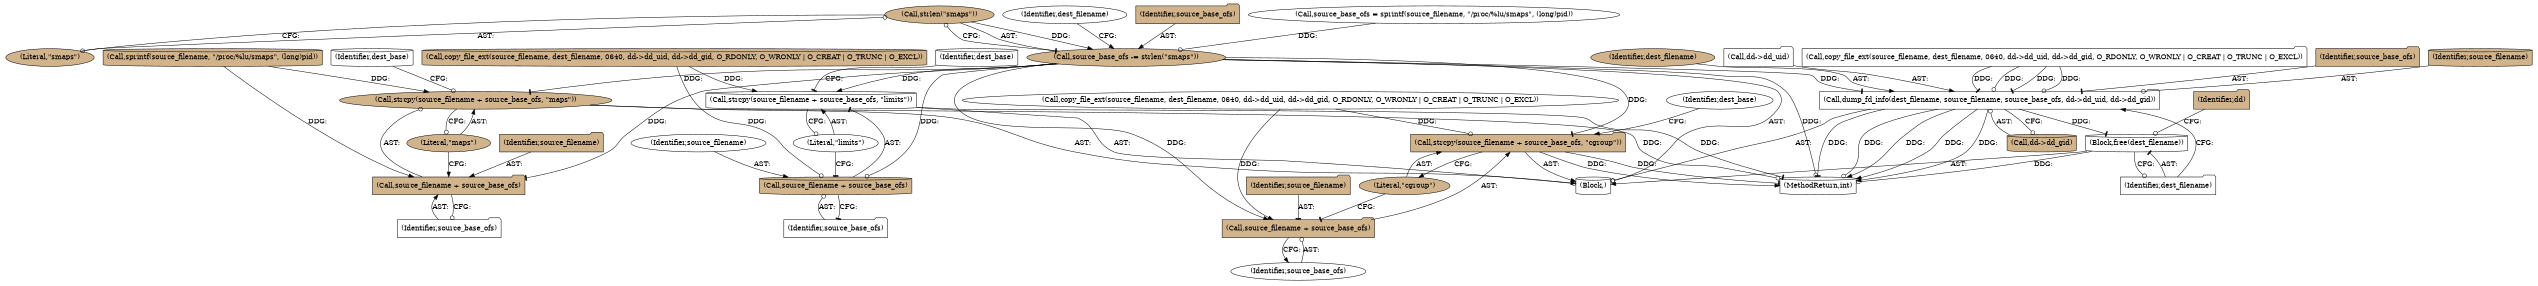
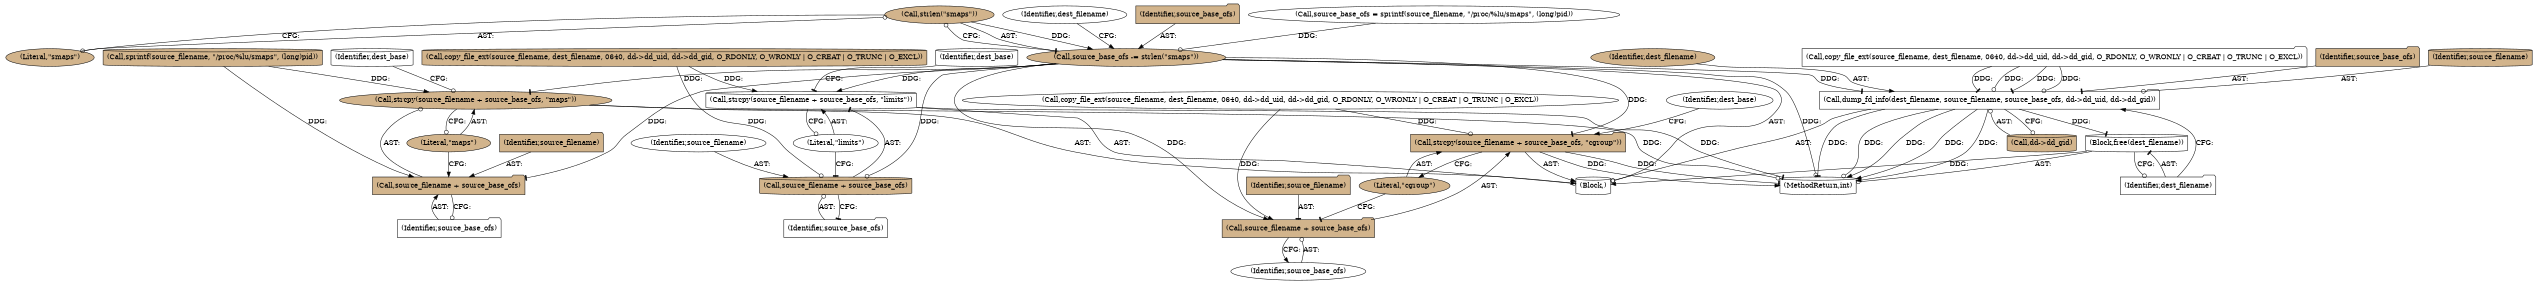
node "(Call,dd->dd_uid)": removed
node "(Identifier,dd)": removed
edge "(Block,free(dest_filename))" -> "(Block,)": label "AST: " -> "DDG: "
edge "(Block,free(dest_filename))" -> "(MethodReturn,int)": label "DDG: " -> "AST: "
